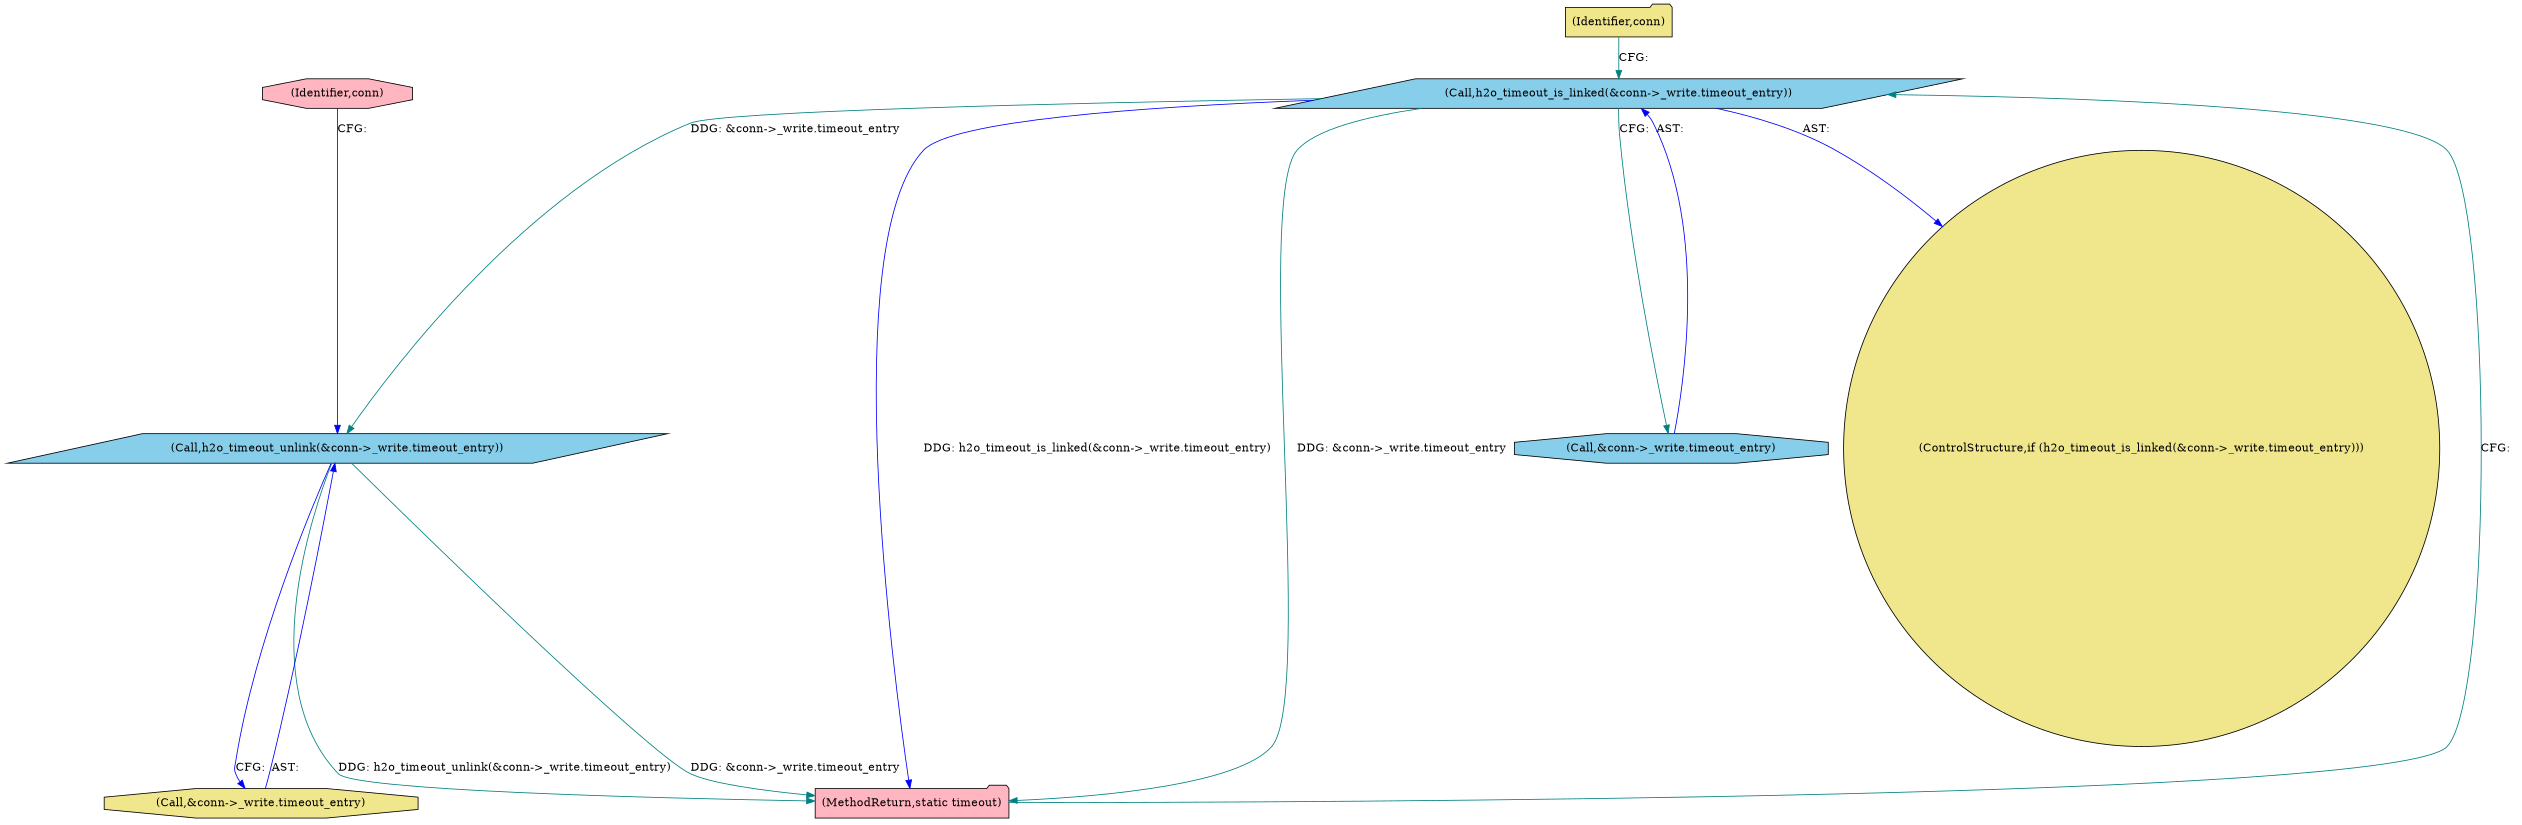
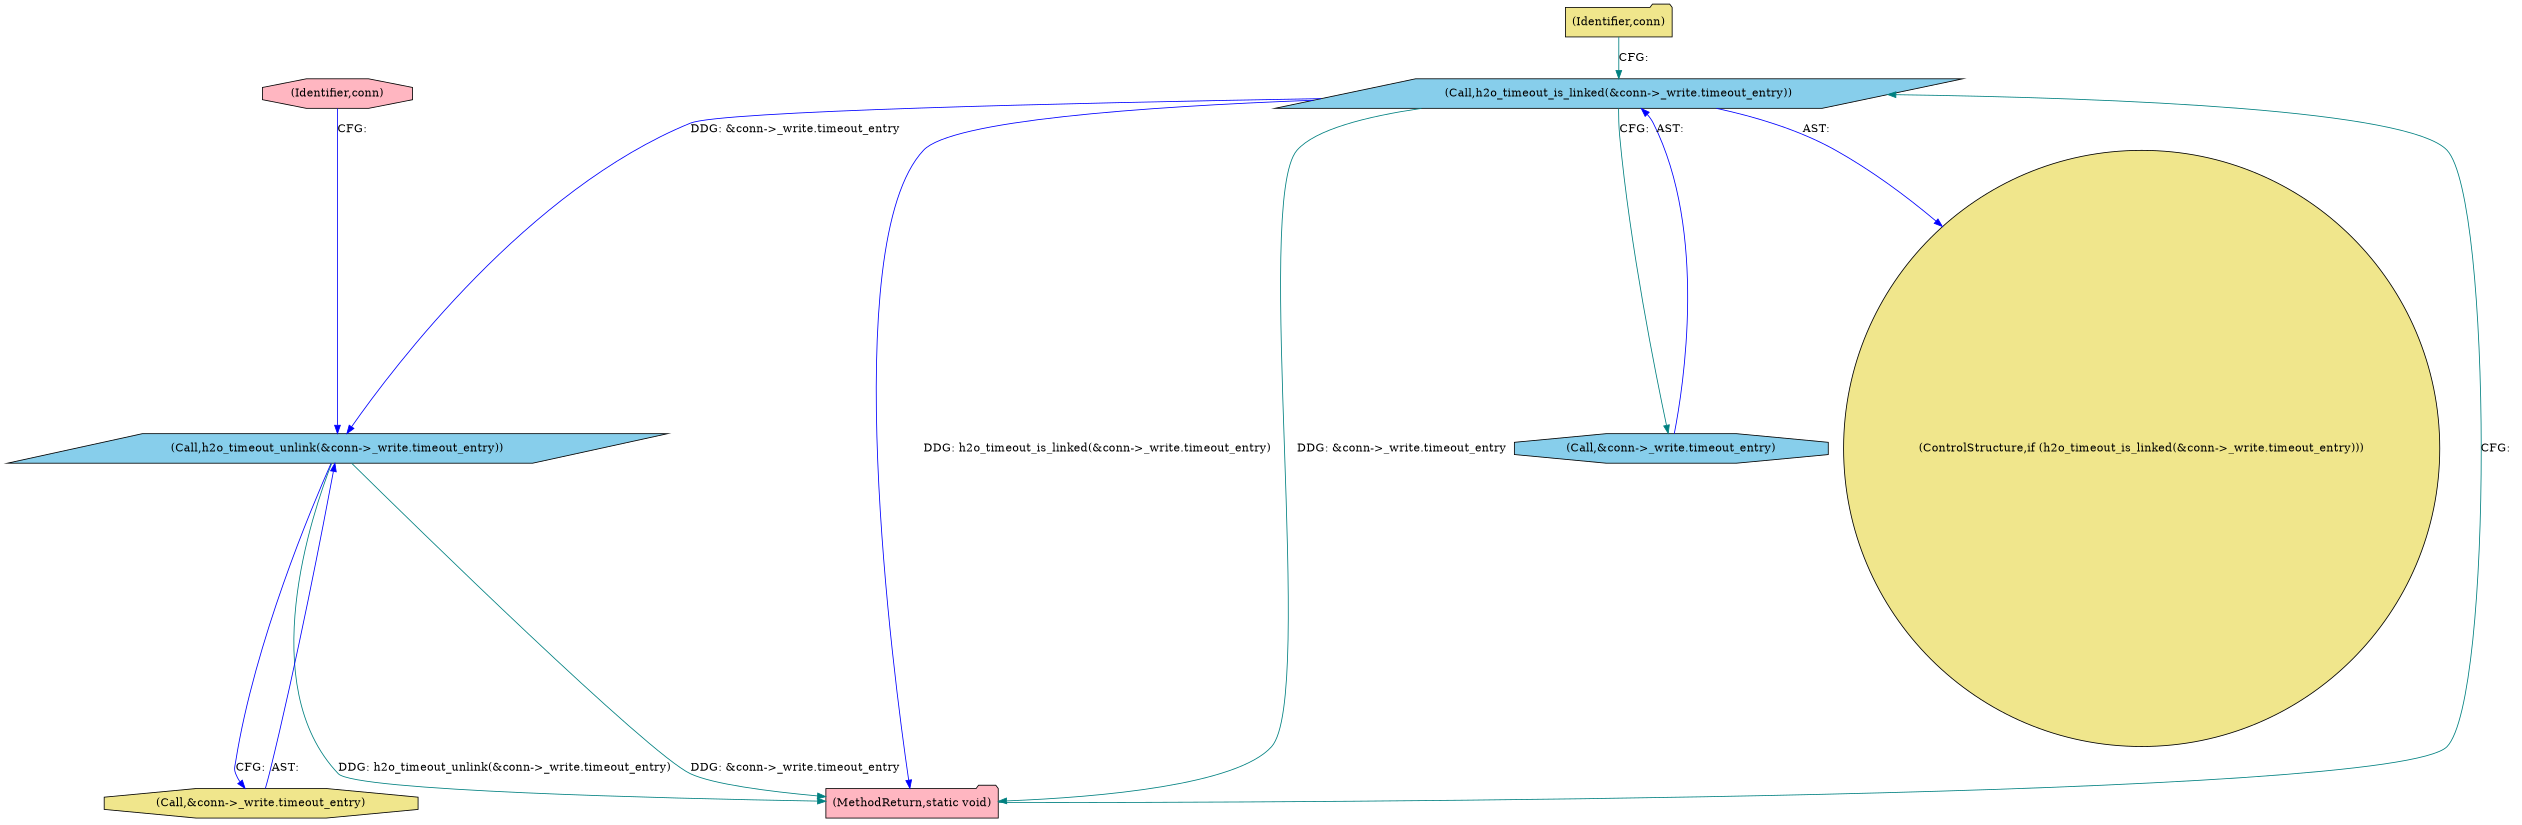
edge "(Call,h2o_timeout_is_linked(&conn->_write.timeout_entry))" -> "(Call,h2o_timeout_unlink(&conn->_write.timeout_entry))": color teal -> blue
node "(MethodReturn,static timeout)": label "(MethodReturn,static timeout)" -> "(MethodReturn,static void)"
